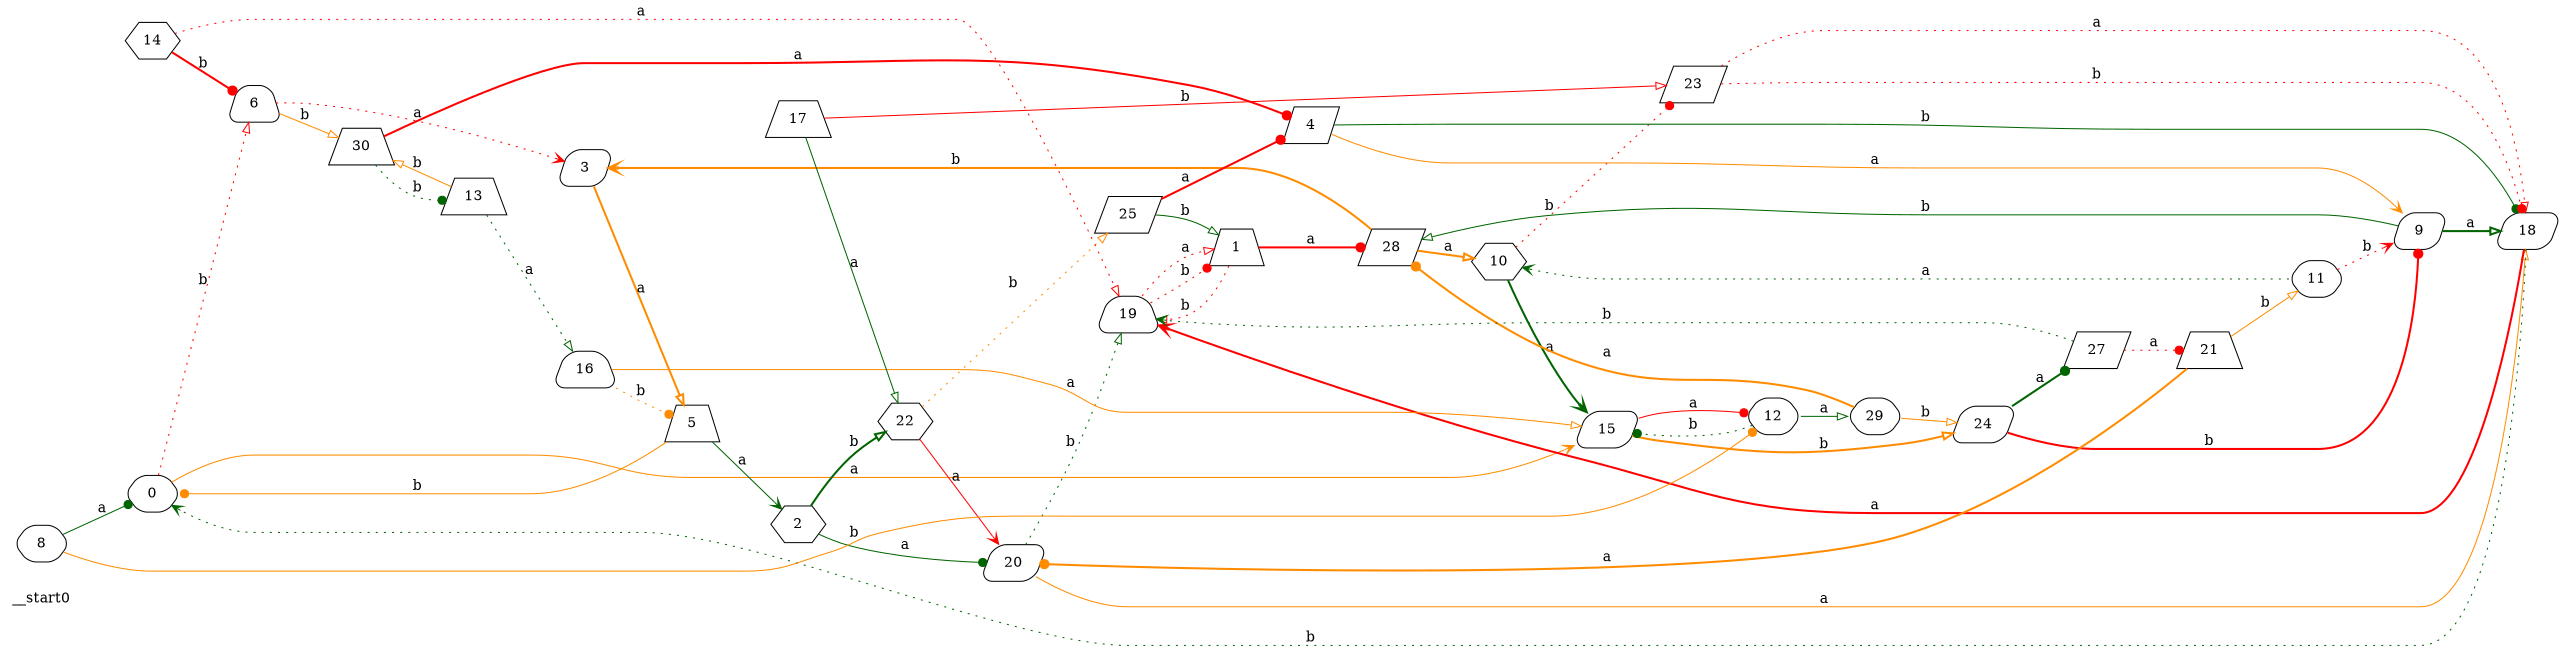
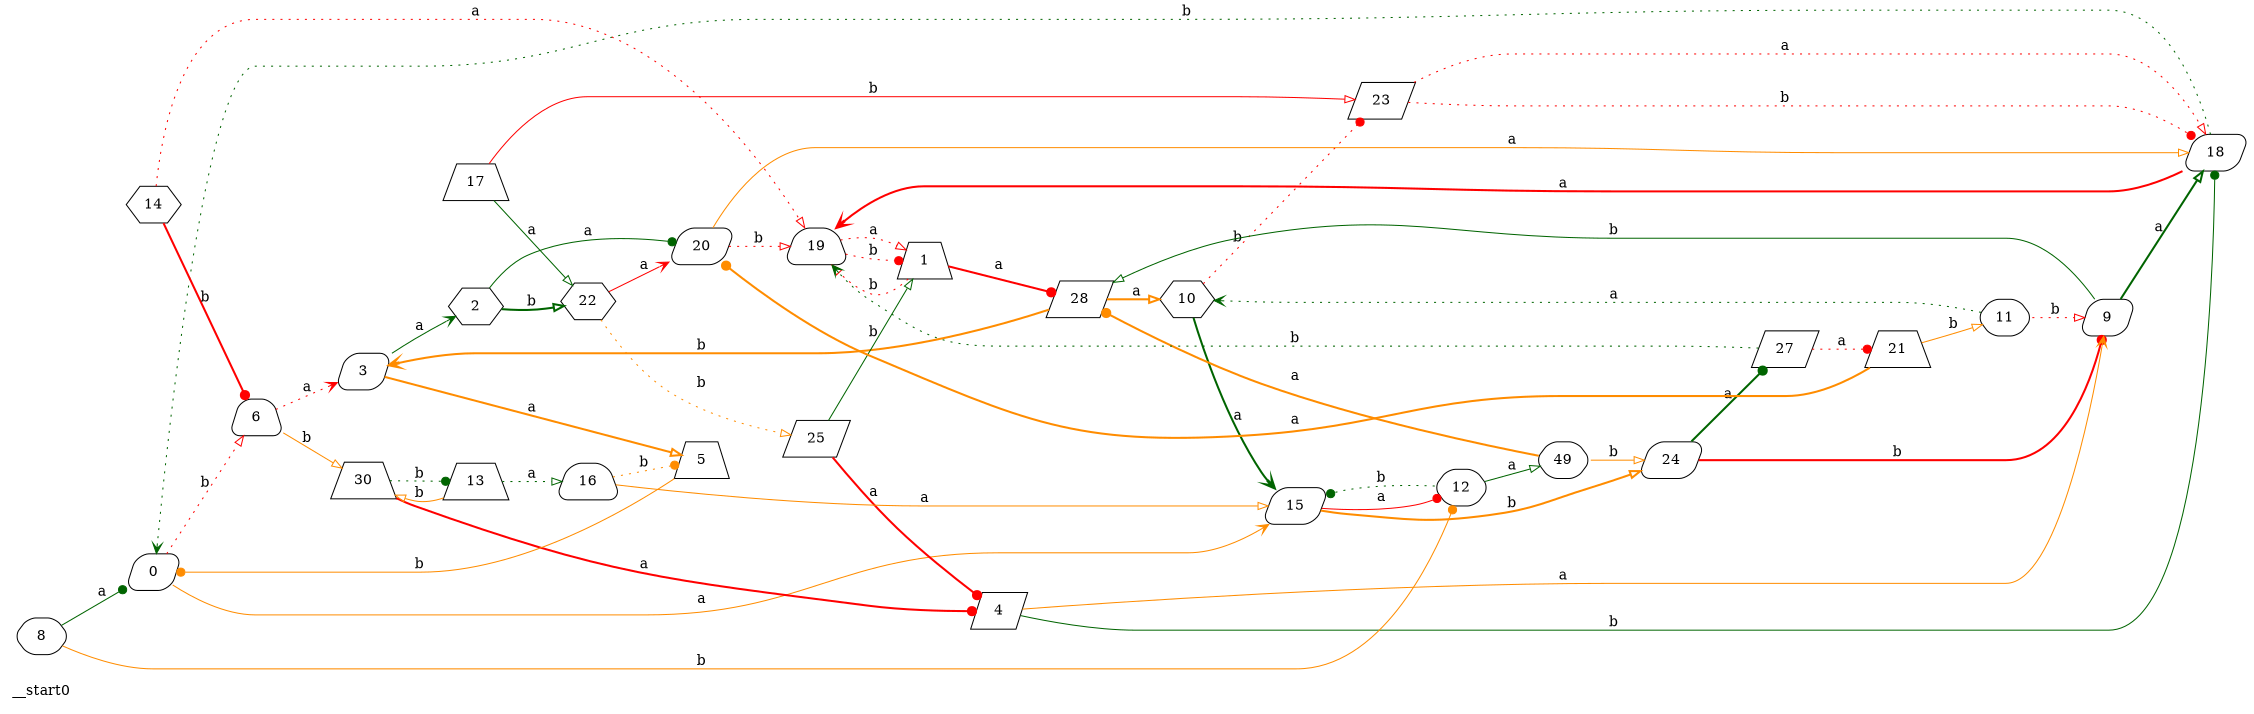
edge "11" -> "9": arrowhead vee -> onormal
node "29": label "29" -> "49"
edge "20" -> "19": color darkgreen -> red
edge "5" -> "2": now "3" -> "2"
node "0": shape hexagon -> parallelogram
